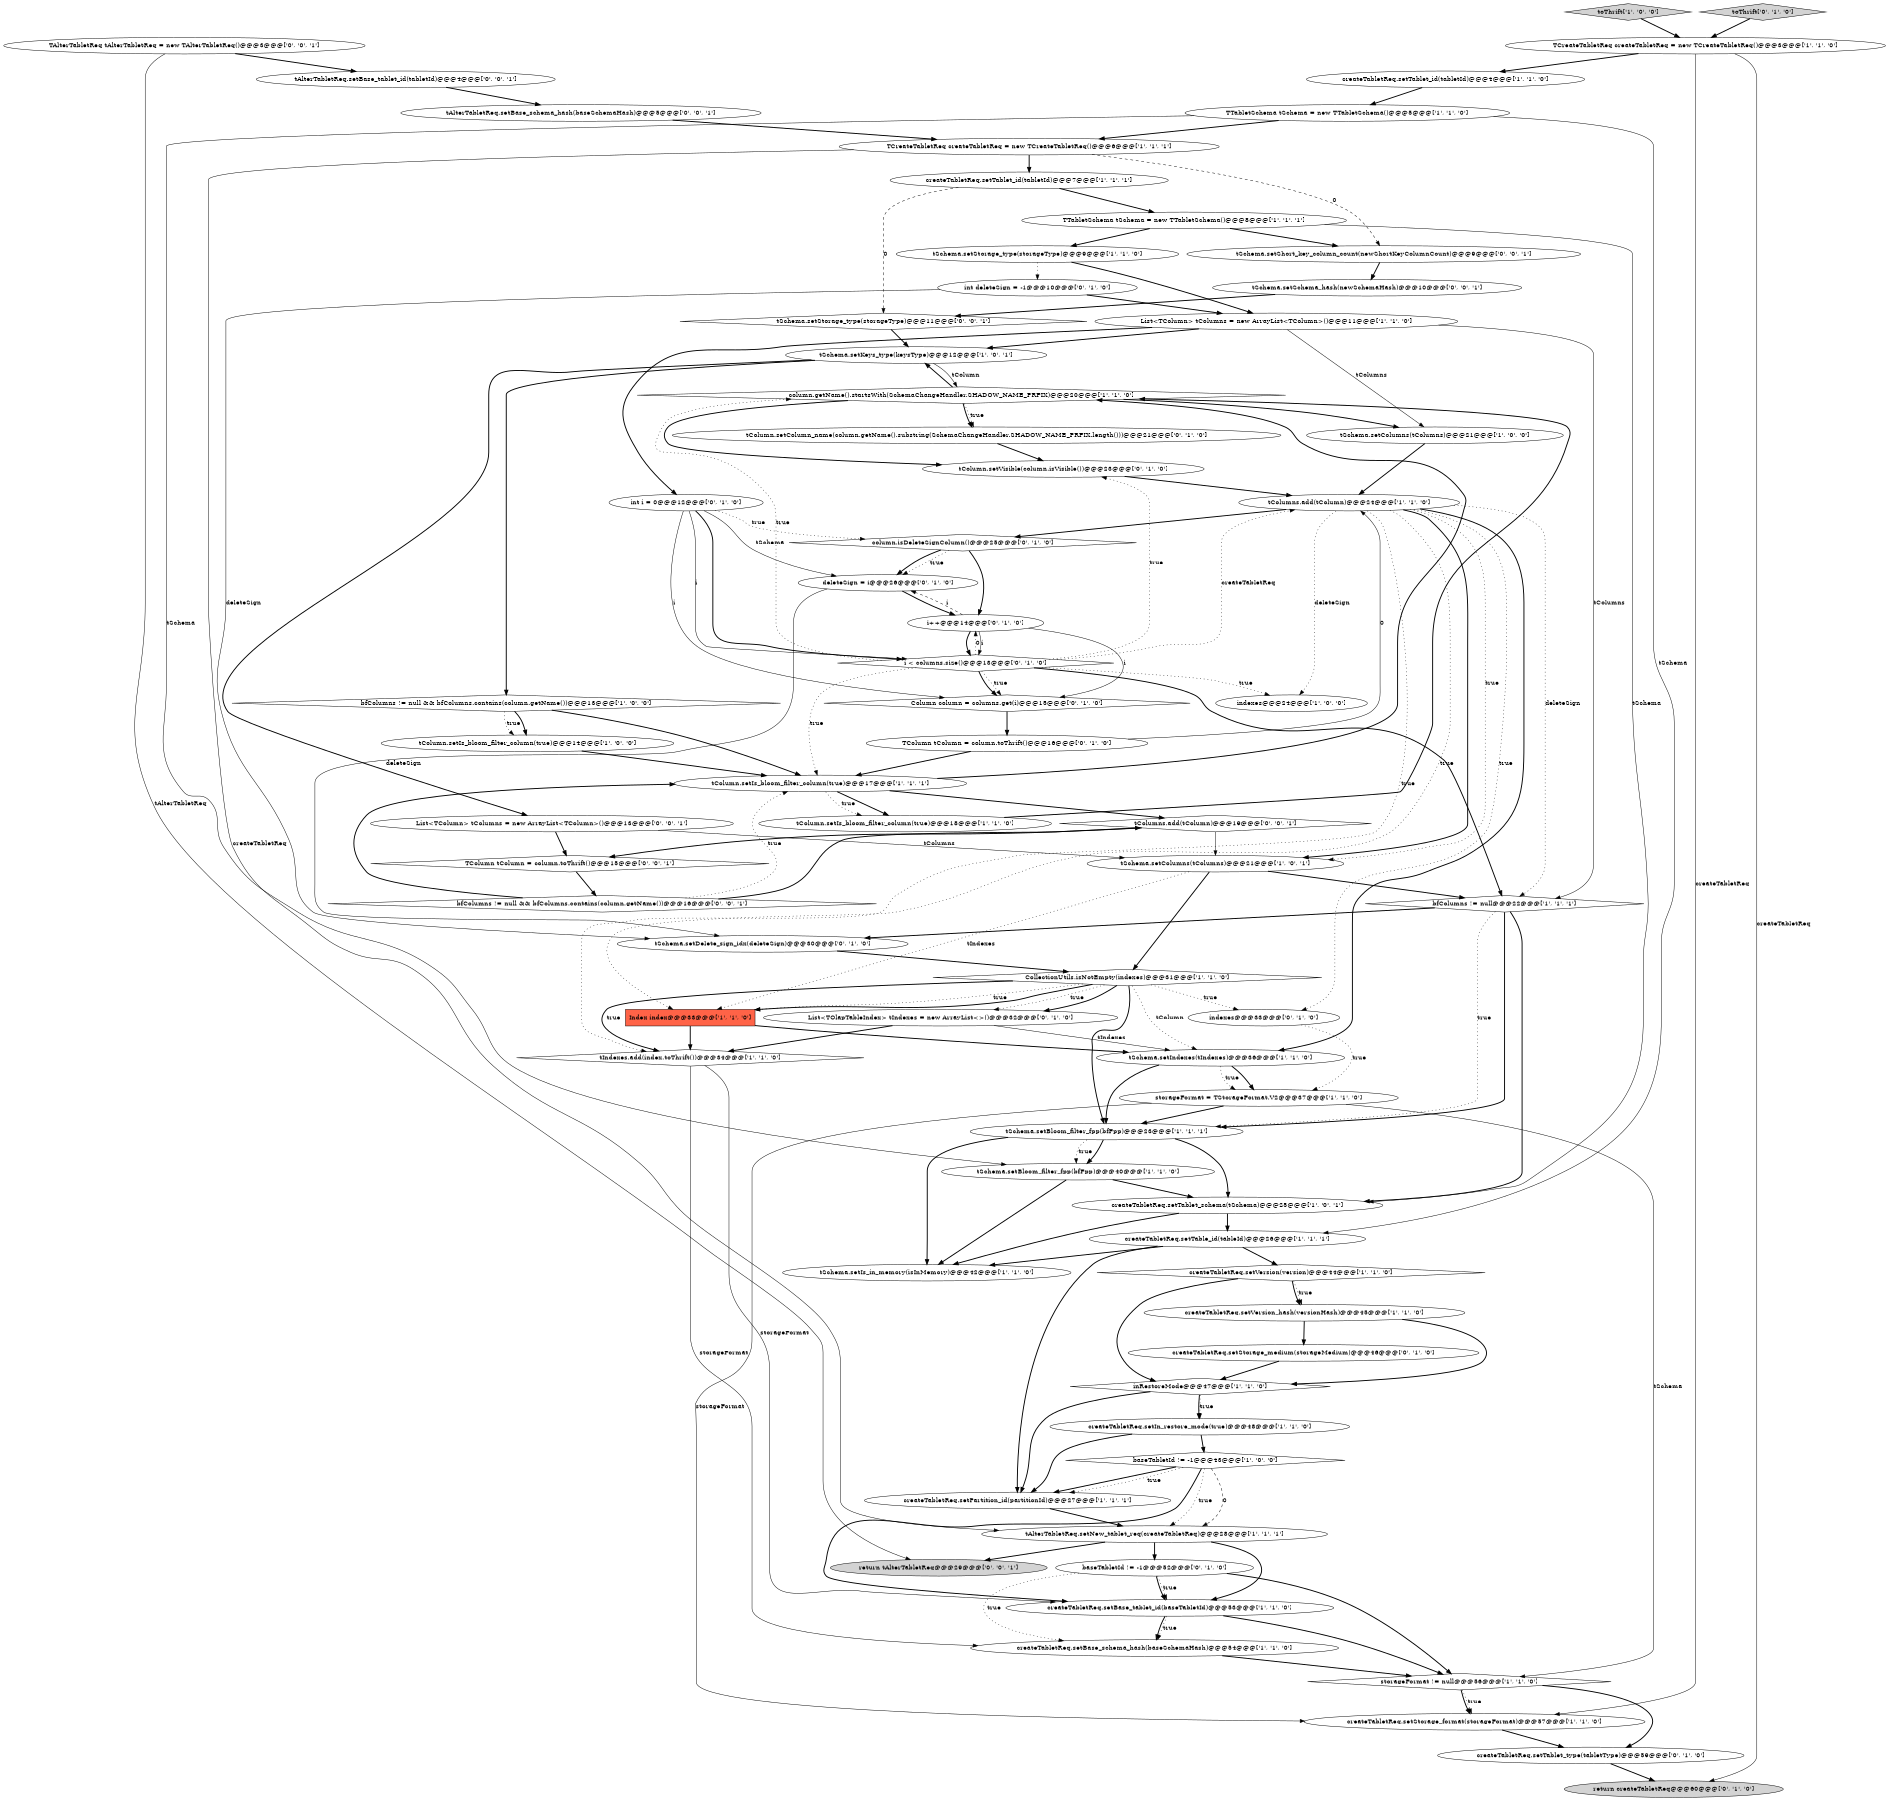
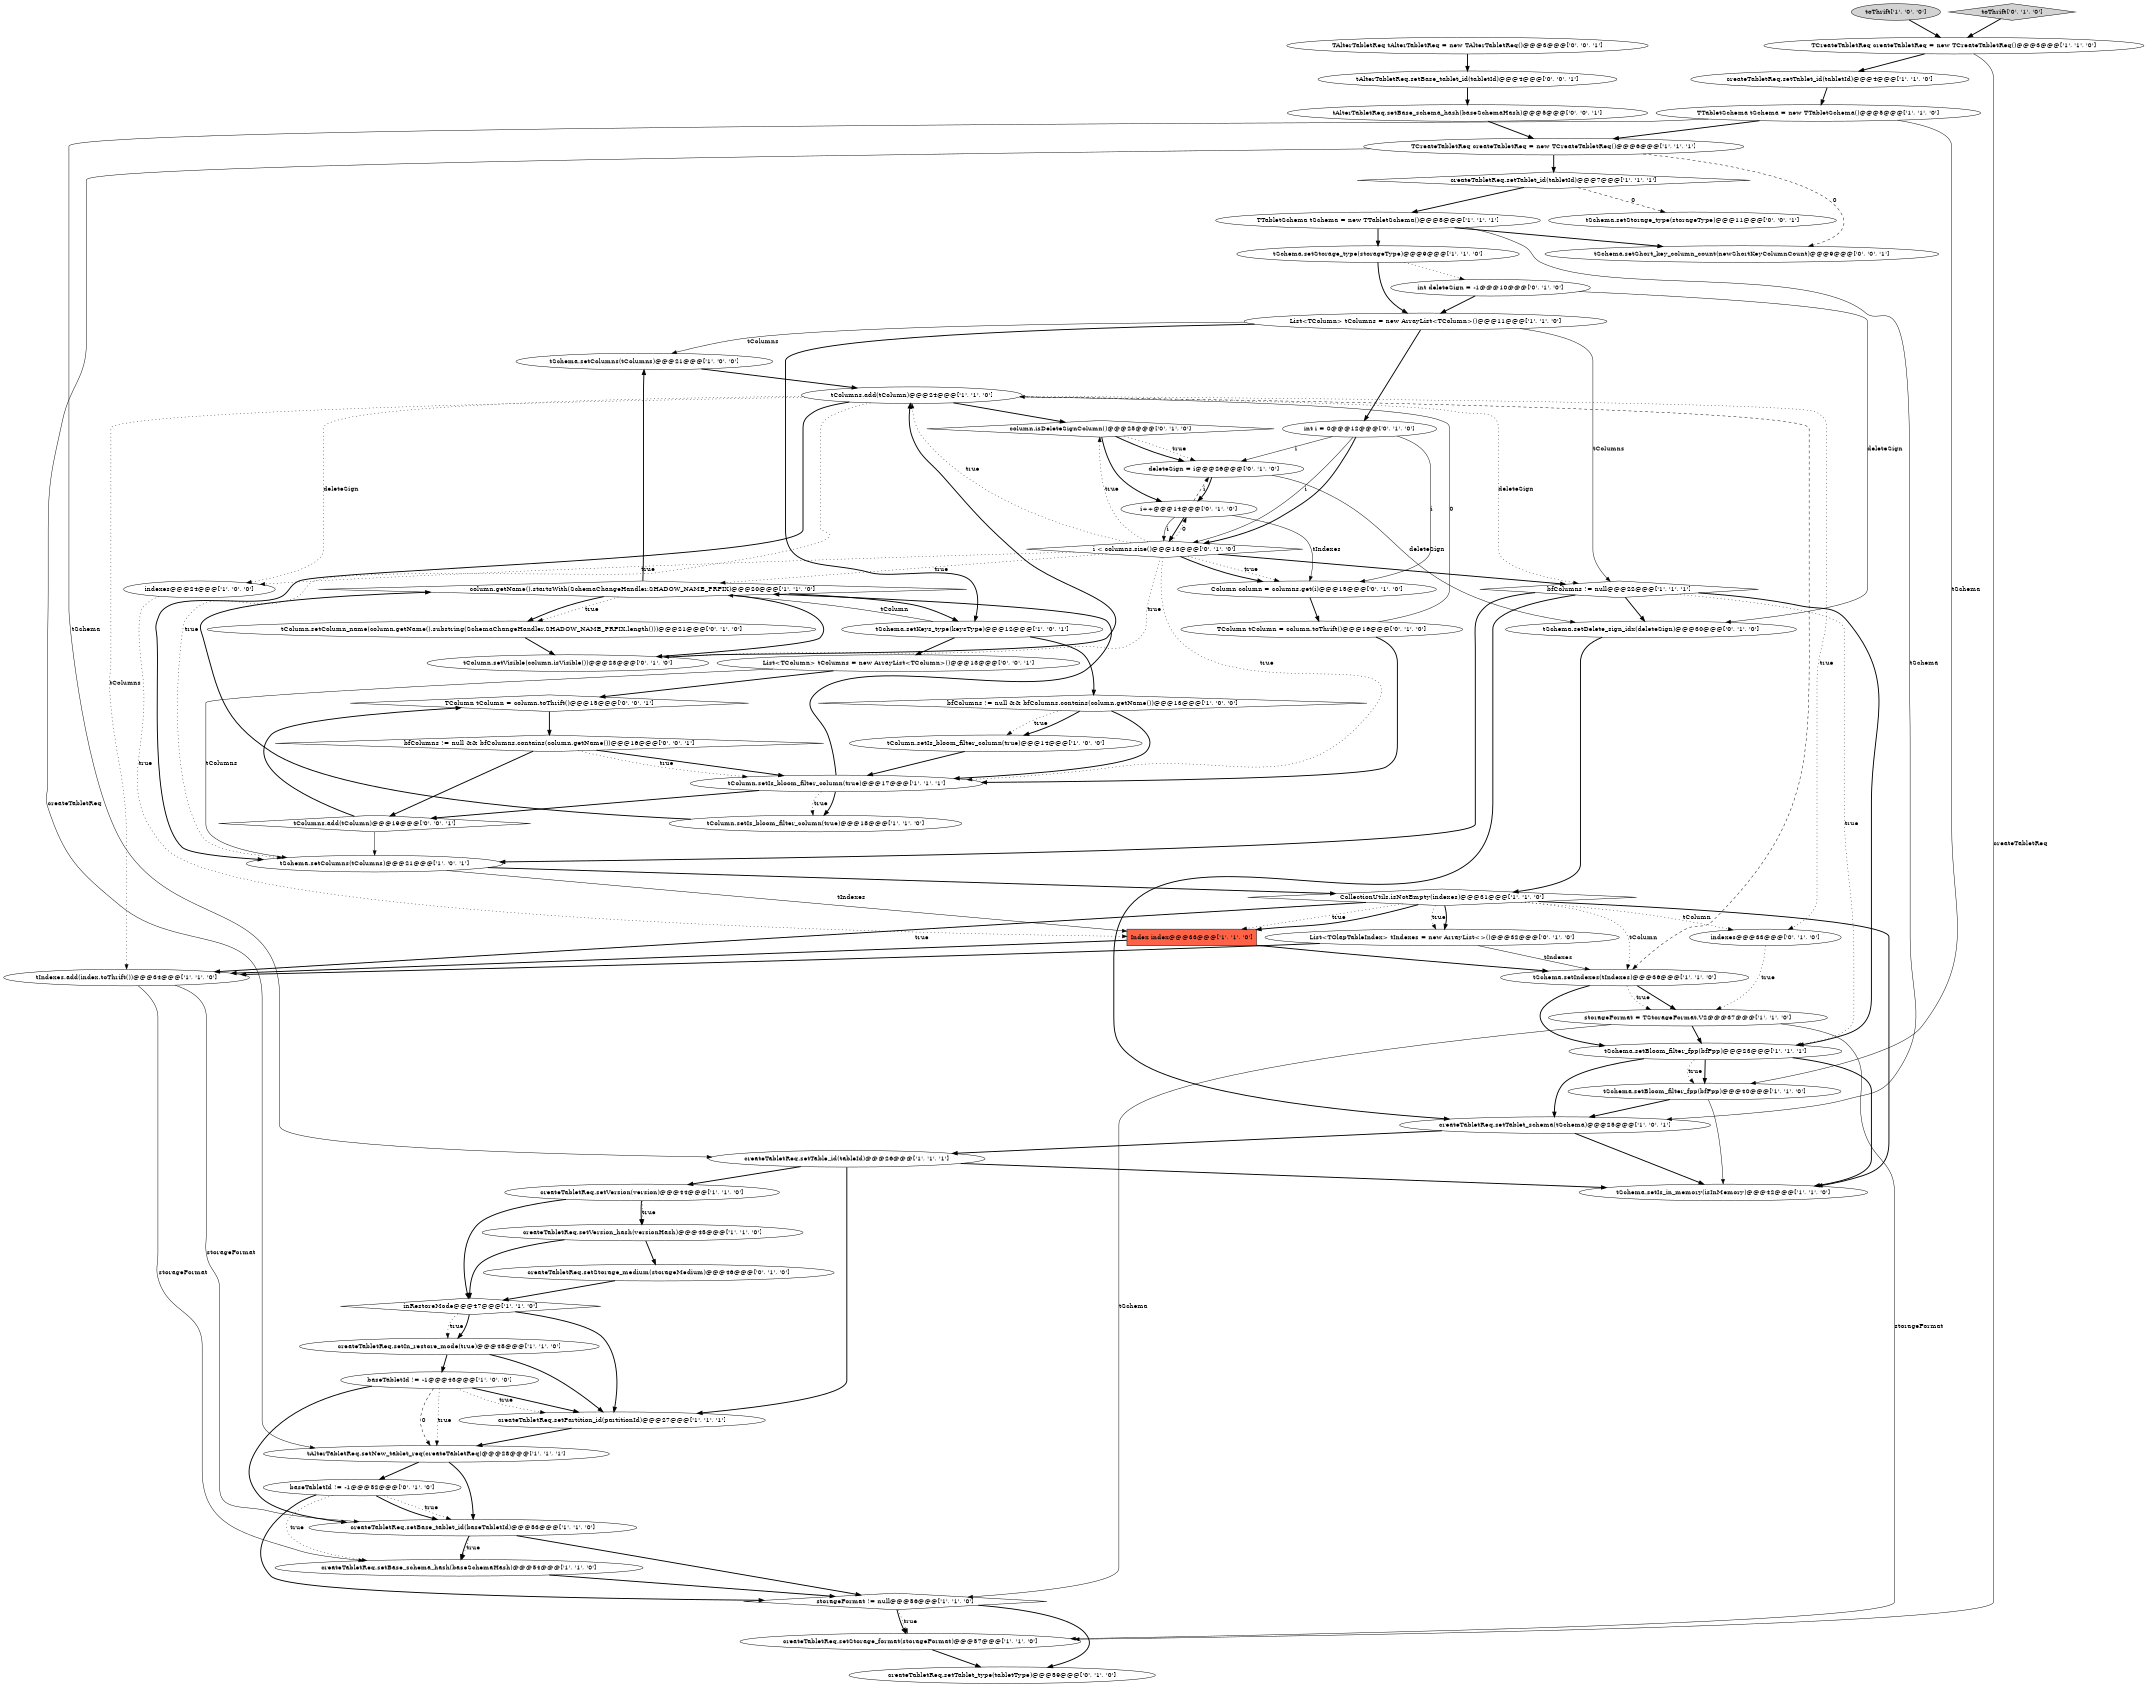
node "toThrift['1', '0', '0']": shape diamond -> ellipse
node "createTabletReq.setTablet_id(tabletId)@@@7@@@['1', '1', '1']": shape ellipse -> diamond
node "tSchema.setSchema_hash(newSchemaHash)@@@10@@@['0', '0', '1']": removed
node "tSchema.setStorage_type(storageType)@@@11@@@['0', '0', '1']": shape diamond -> ellipse
edge "tSchema.setStorage_type(storageType)@@@11@@@['0', '0', '1']" -> "tSchema.setKeys_type(keysType)@@@12@@@['1', '0', '1']": removed
edge "int i = 0@@@12@@@['0', '1', '0']" -> "column.isDeleteSignColumn()@@@25@@@['0', '1', '0']": now "i < columns.size()@@@13@@@['0', '1', '0']" -> "column.isDeleteSignColumn()@@@25@@@['0', '1', '0']"
edge "int i = 0@@@12@@@['0', '1', '0']" -> "deleteSign = i@@@26@@@['0', '1', '0']": label "tSchema" -> "i"
edge "i < columns.size()@@@13@@@['0', '1', '0']" -> "tColumns.add(tColumn)@@@24@@@['1', '1', '0']": label "createTabletReq" -> "true"
edge "i++@@@14@@@['0', '1', '0']" -> "Column column = columns.get(i)@@@15@@@['0', '1', '0']": label "i" -> "tIndexes"
node "Column column = columns.get(i)@@@15@@@['0', '1', '0']": shape diamond -> ellipse
edge "tColumns.add(tColumn)@@@24@@@['1', '1', '0']" -> "tIndexes.add(index.toThrift())@@@34@@@['1', '1', '0']": label "true" -> "tColumns"
edge "tColumns.add(tColumn)@@@24@@@['1', '1', '0']" -> "tSchema.setIndexes(tIndexes)@@@36@@@['1', '1', '0']": style bold -> dashed
edge "tColumns.add(tColumn)@@@24@@@['1', '1', '0']" -> "Index index@@@33@@@['1', '1', '0']": now "indexes@@@24@@@['1', '0', '0']" -> "Index index@@@33@@@['1', '1', '0']"
edge "tSchema.setColumns(tColumns)@@@21@@@['1', '0', '1']" -> "bfColumns != null@@@22@@@['1', '1', '1']": reversed
edge "tSchema.setColumns(tColumns)@@@21@@@['1', '0', '1']" -> "Index index@@@33@@@['1', '1', '0']": style dotted -> solid
edge "CollectionUtils.isNotEmpty(indexes)@@@31@@@['1', '1', '0']" -> "indexes@@@33@@@['0', '1', '0']": label "true" -> "tColumn"
edge "CollectionUtils.isNotEmpty(indexes)@@@31@@@['1', '1', '0']" -> "tSchema.setBloom_filter_fpp(bfFpp)@@@23@@@['1', '1', '1']": now "CollectionUtils.isNotEmpty(indexes)@@@31@@@['1', '1', '0']" -> "tSchema.setIs_in_memory(isInMemory)@@@42@@@['1', '1', '0']"
node "tIndexes.add(index.toThrift())@@@34@@@['1', '1', '0']": shape diamond -> ellipse
edge "tSchema.setBloom_filter_fpp(bfFpp)@@@40@@@['1', '1', '0']" -> "tSchema.setIs_in_memory(isInMemory)@@@42@@@['1', '1', '0']": style bold -> solid
node "createTabletReq.setVersion(version)@@@44@@@['1', '1', '0']": shape diamond -> ellipse
node "baseTabletId != -1@@@43@@@['1', '0', '0']": shape diamond -> ellipse
node "return tAlterTabletReq@@@29@@@['0', '0', '1']": removed
node "return createTabletReq@@@60@@@['0', '1', '0']": removed
